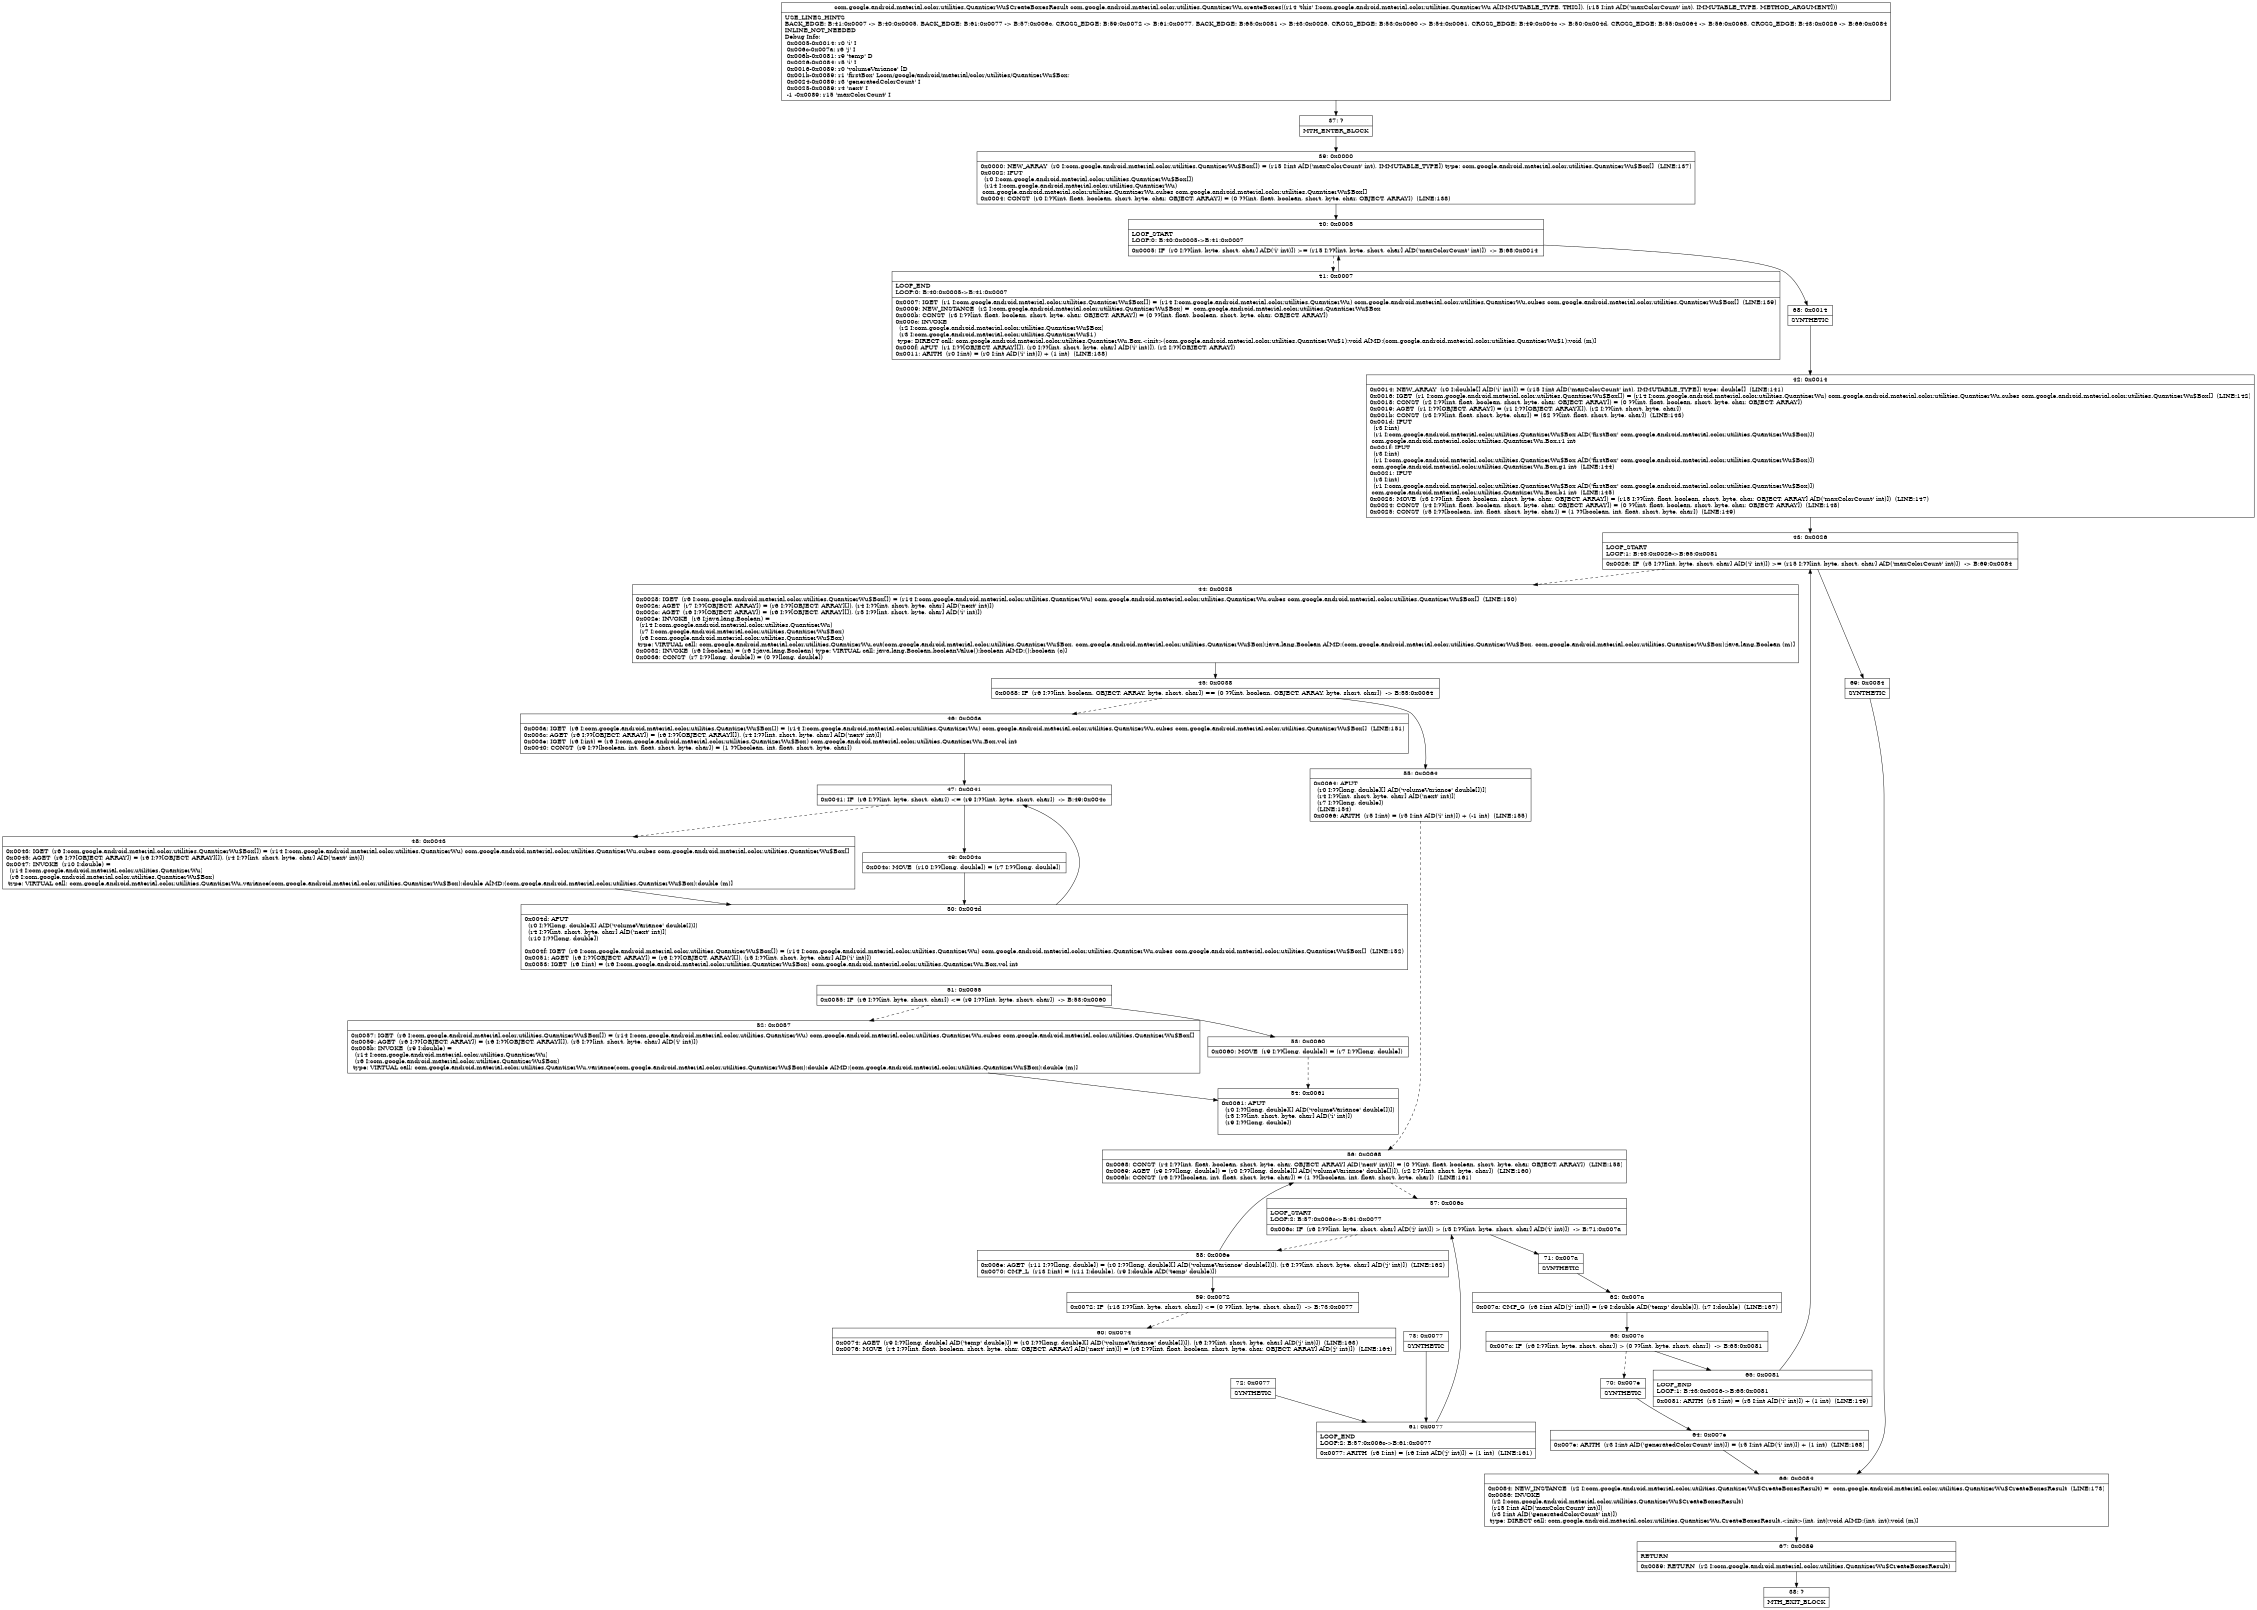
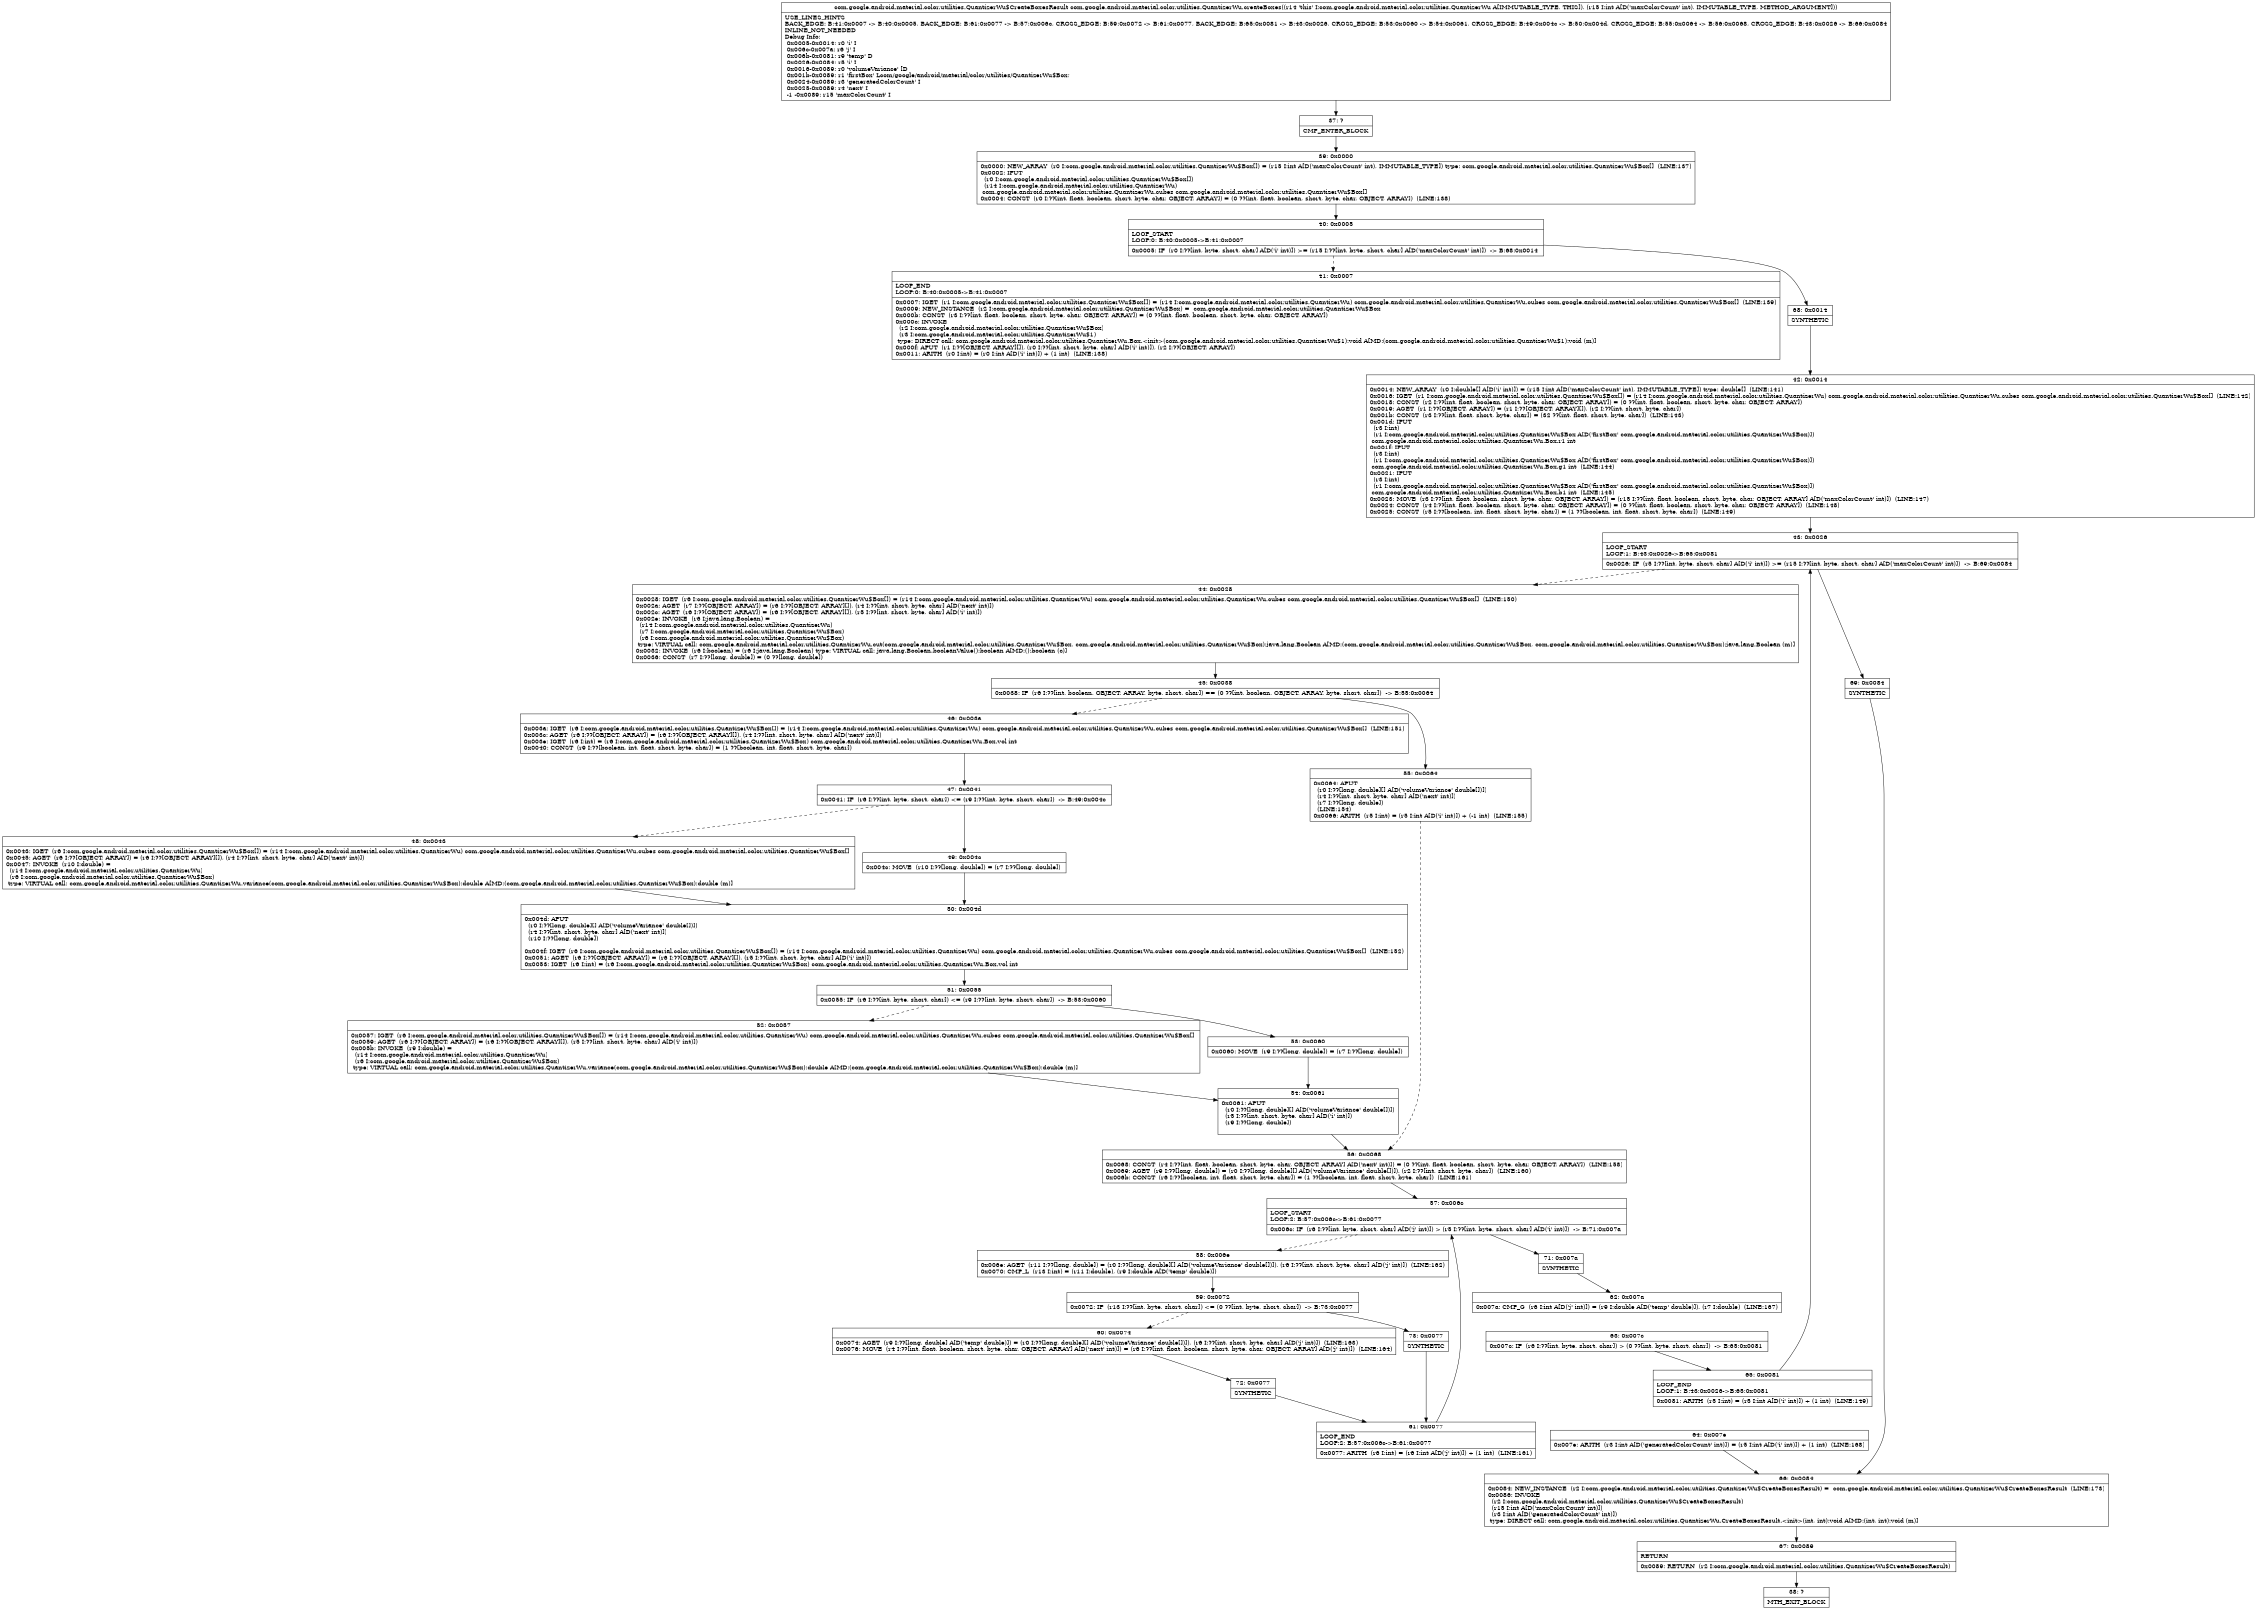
node "37: ?": text "MTH_ENTER_BLOCK" -> "CMP_ENTER_BLOCK"
edge "41: 0x0007" -> "40: 0x0005": removed
edge "50: 0x004d" -> "47: 0x0041": now "50: 0x004d" -> "51: 0x0055"
edge "53: 0x0060" -> "54: 0x0061": style dashed -> solid
edge "56: 0x0068" -> "57: 0x006c": style dashed -> solid
edge "58: 0x006e" -> "56: 0x0068": now "54: 0x0061" -> "56: 0x0068"
edge "59: 0x0072" -> "73: 0x0077": added
edge "62: 0x007a" -> "63: 0x007c": removed
edge "60: 0x0074" -> "72: 0x0077": added
node "70: 0x007e": removed
